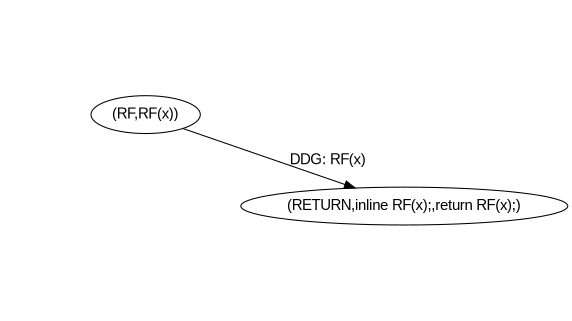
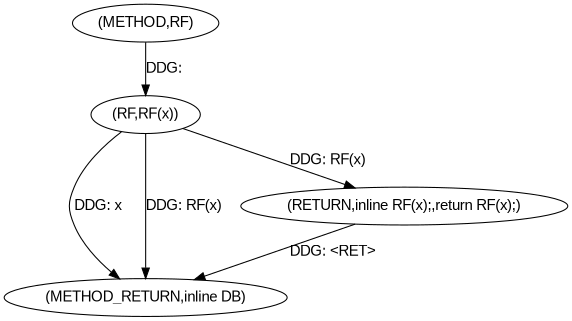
node "(METHOD,RF)": added
node "(METHOD_RETURN,inline DB)": added
